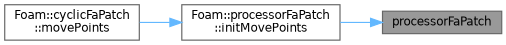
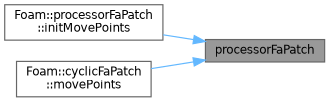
edge "Foam::cyclicFaPatch ::movePoints" -> "Foam::processorFaPatch ::initMovePoints": now "Foam::cyclicFaPatch ::movePoints" -> "processorFaPatch"
